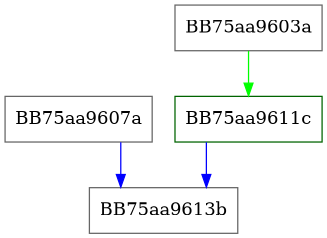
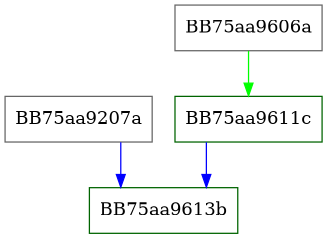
node "BB75aa9603a": label "BB75aa9603a" -> "BB75aa9606a"
node "BB75aa9607a": label "BB75aa9607a" -> "BB75aa9207a"
node "BB75aa9613b": color gray40 -> darkgreen
